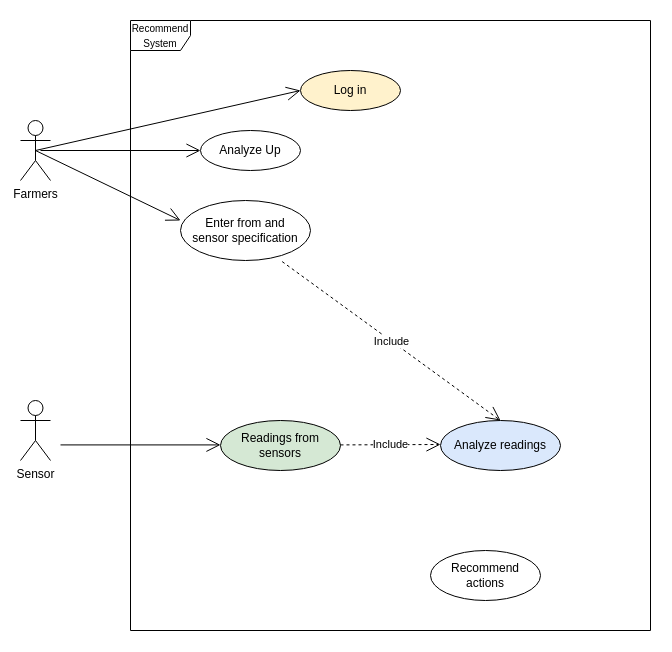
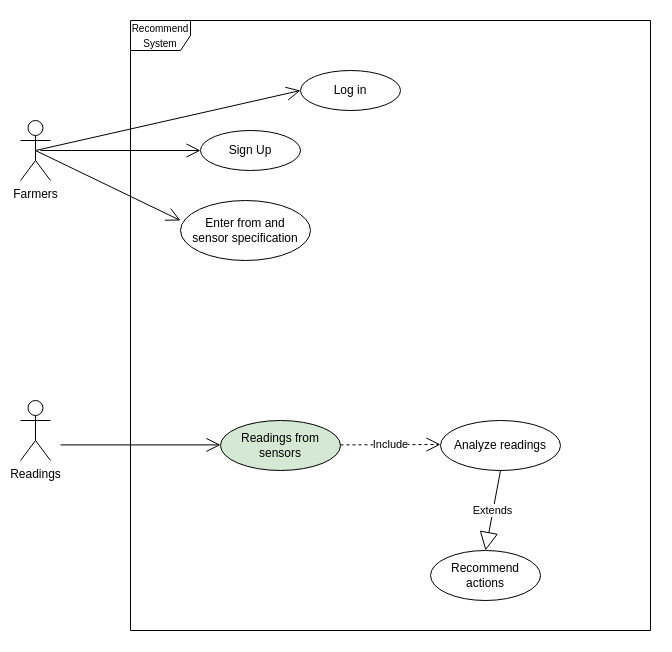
node "Log in": fillcolor #fff2cc -> #ffffff
node "Analyze Up": label "Analyze Up" -> "Sign Up"
edge "Enter from and sensor specification" -> "Analyze readings": removed, label "Include"
node "Analyze readings": fillcolor #dae8fc -> #ffffff
node "Sensor": label "Sensor" -> "Readings"
edge "Analyze readings" -> "Recommend actions": added, label "Extends"
